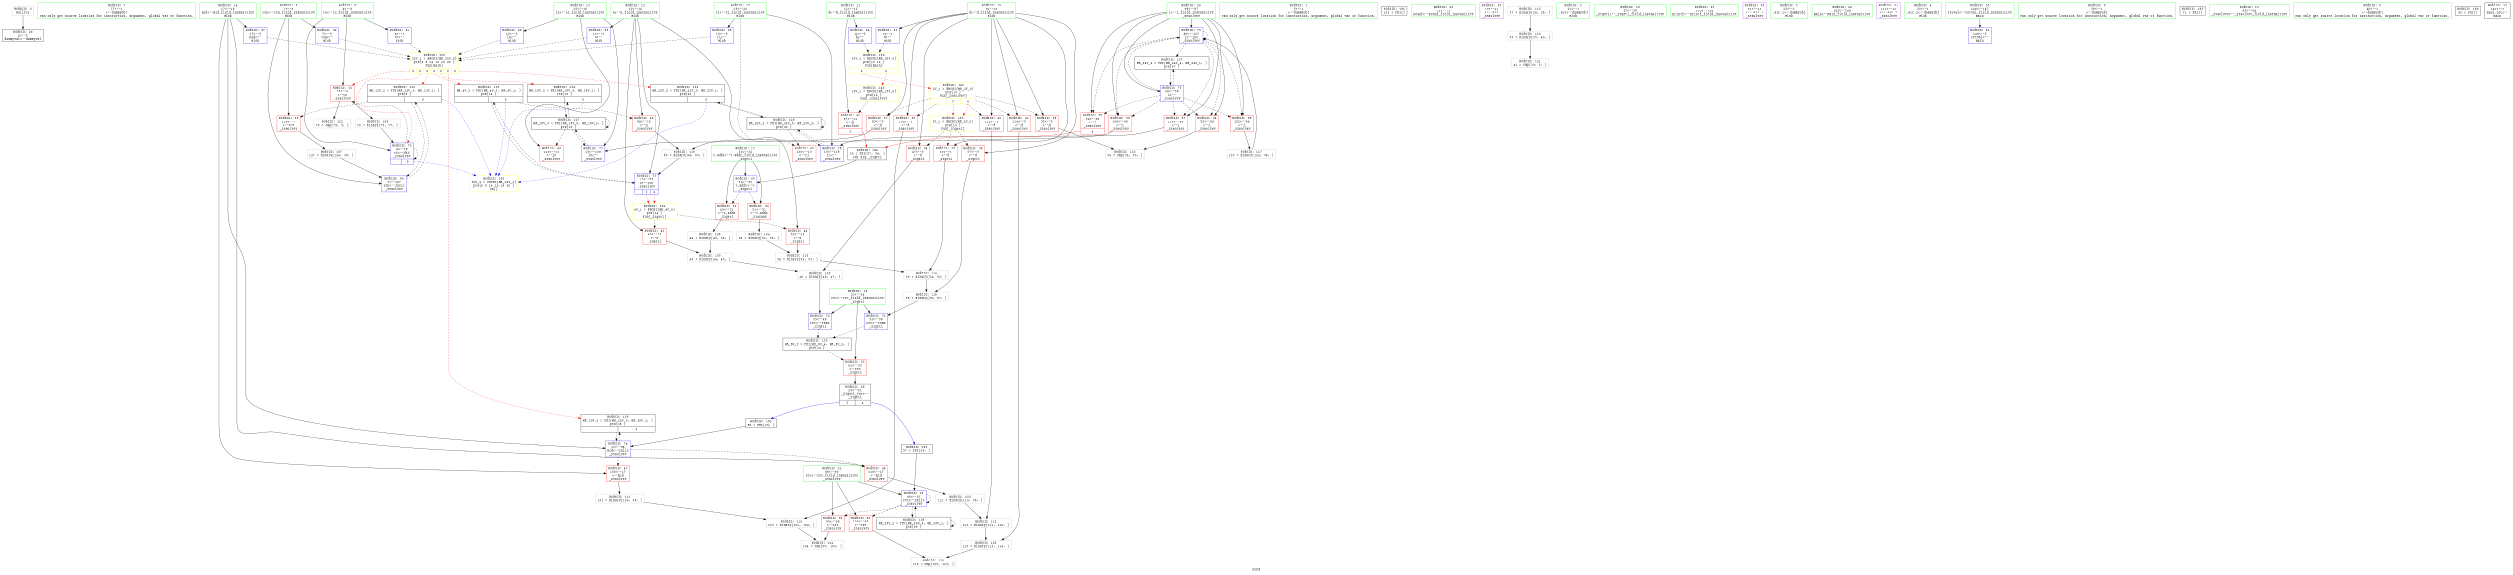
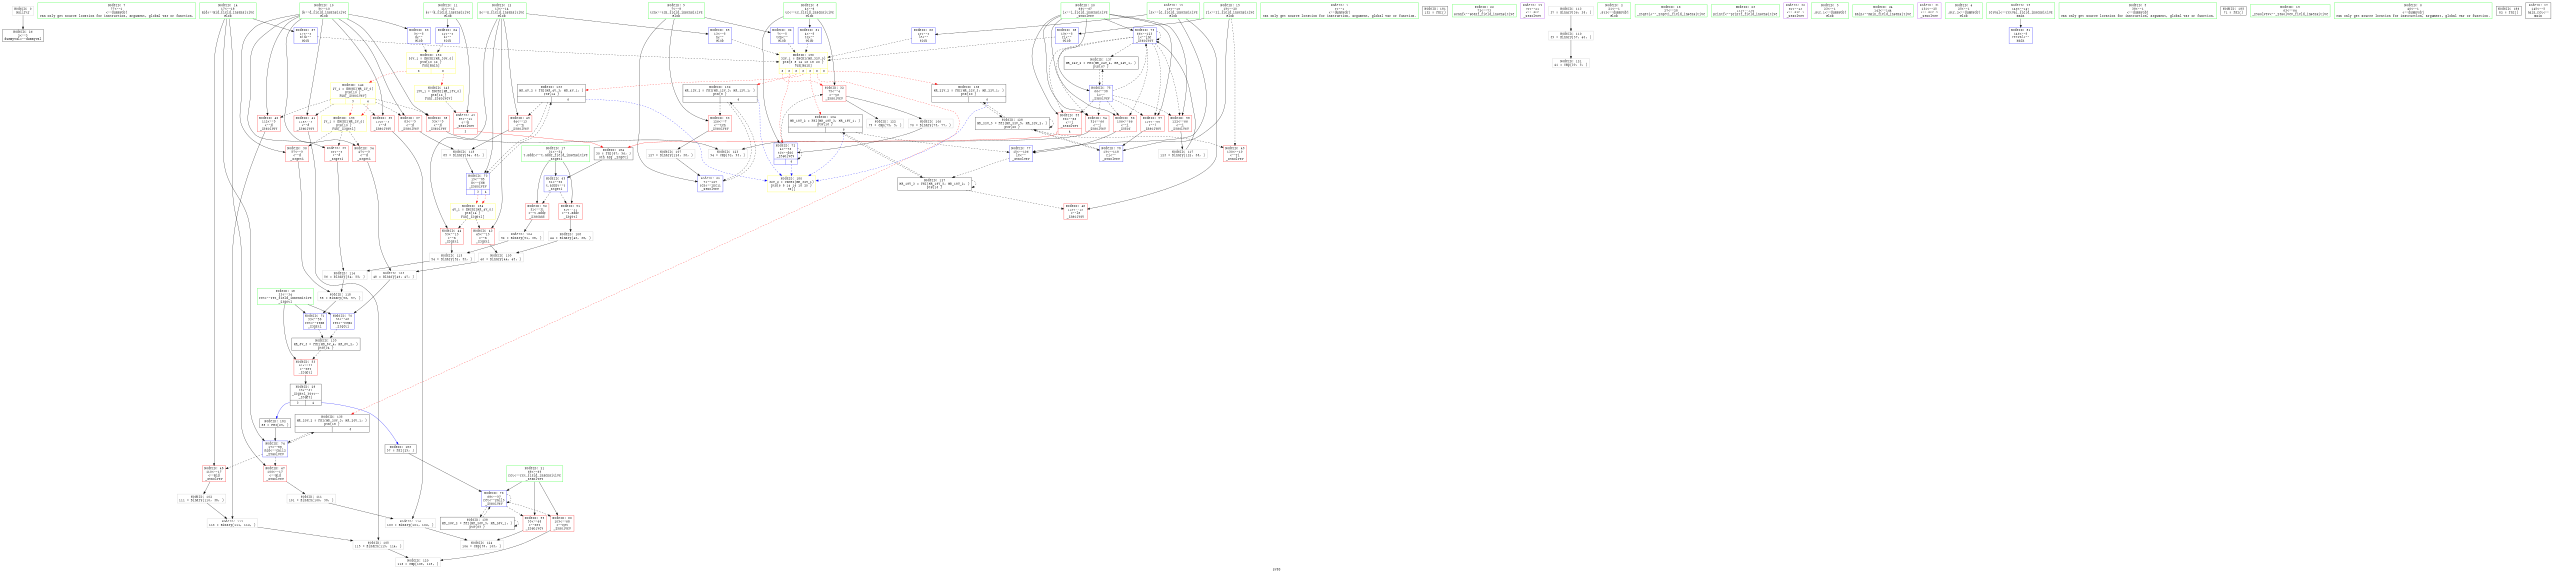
node "NodeID: 56": text "_Z5solvev" -> "_Z5for"
edge "NodeID: 127" -> "NodeID: 77": now "NodeID: 134" -> "NodeID: 77"
